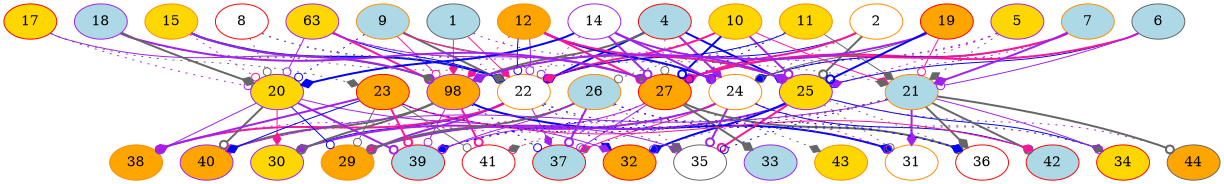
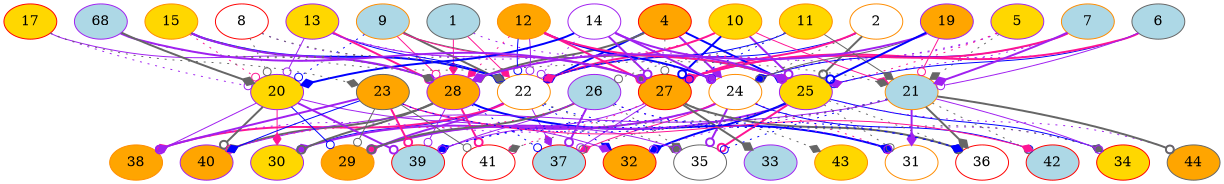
node "18": label "18" -> "68"
node "63": label "63" -> "13"
node "4": fillcolor lightblue -> orange
node "19": color red -> purple
node "23": color red -> gray40
node "98": label "98" -> "28"
node "26": color darkorange -> purple
edge "21" -> "42": style bold -> dotted
